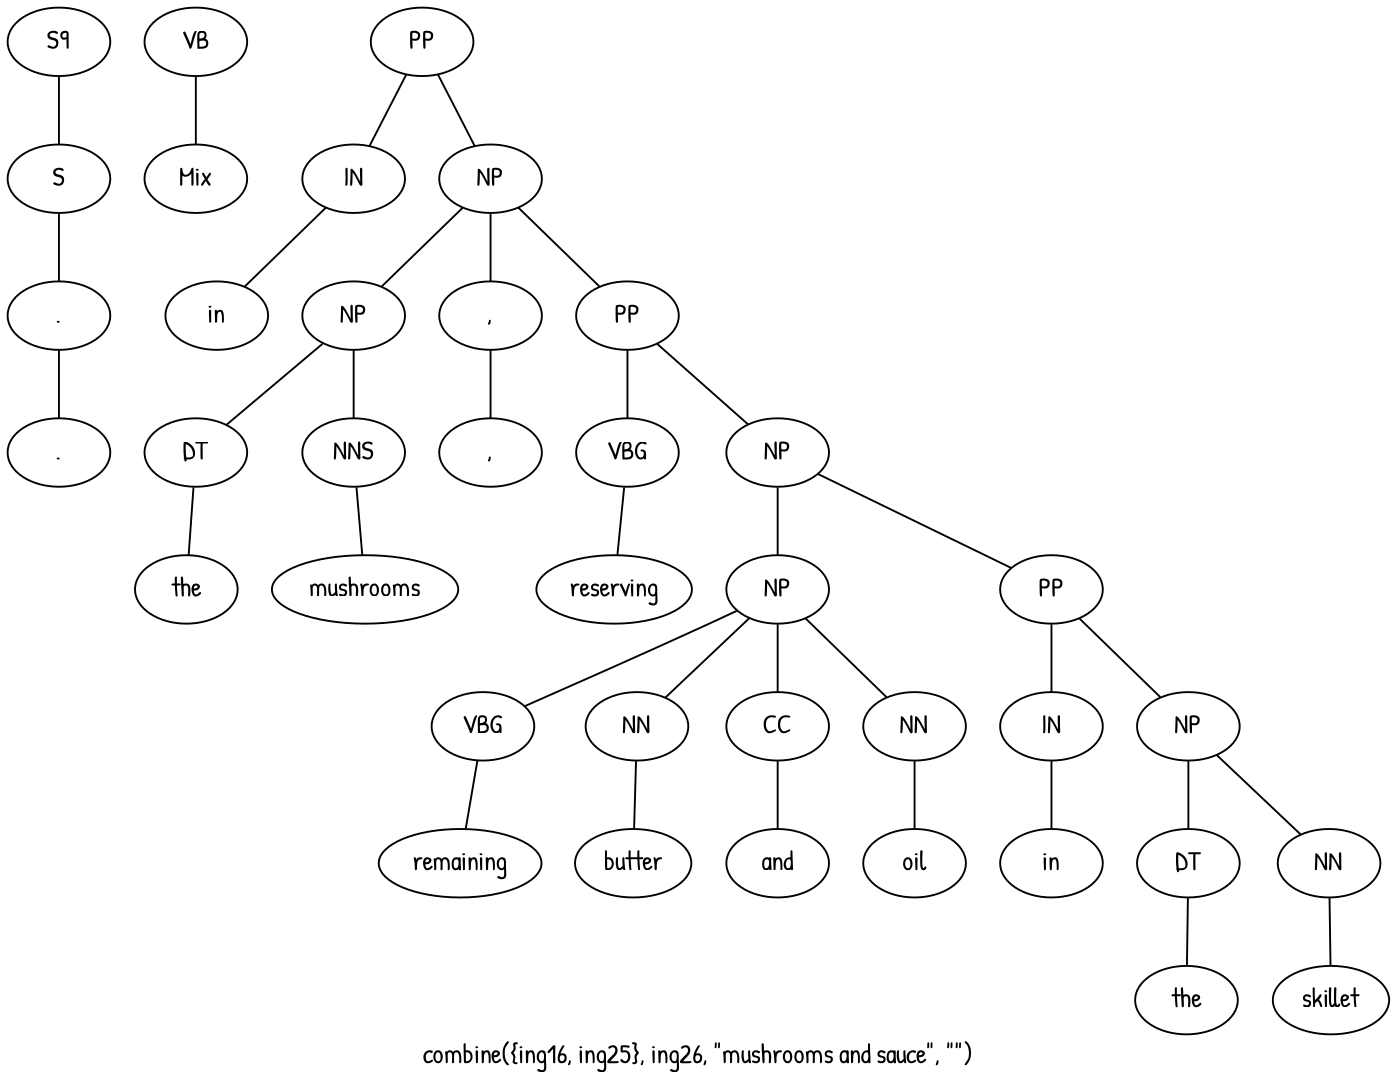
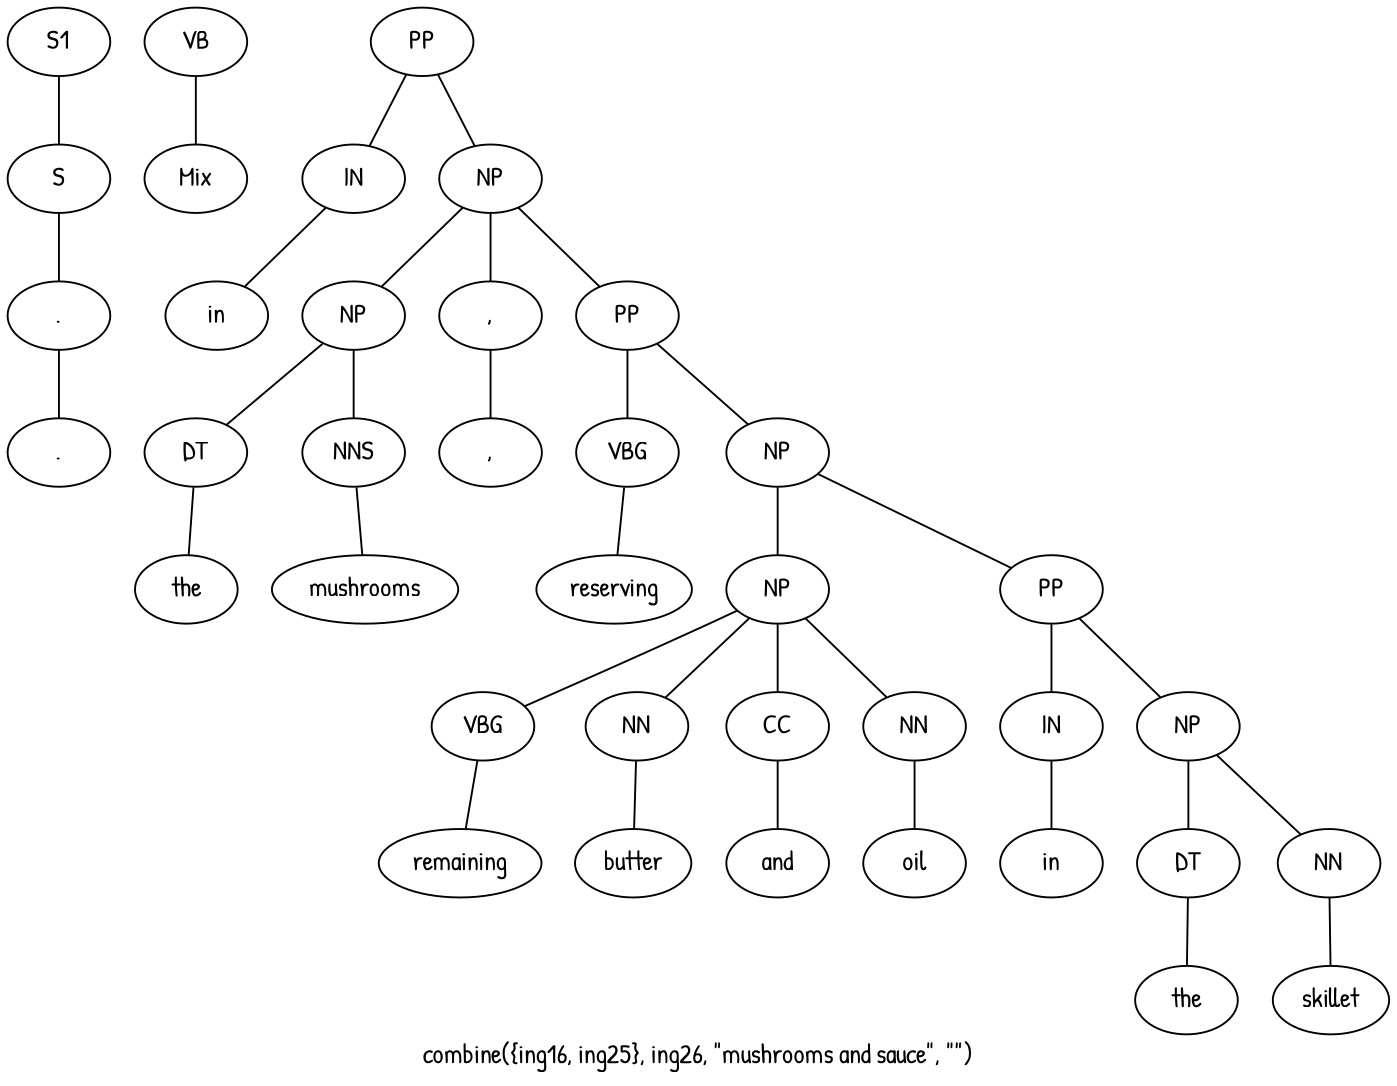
node "S9": label "S9" -> "S1"
